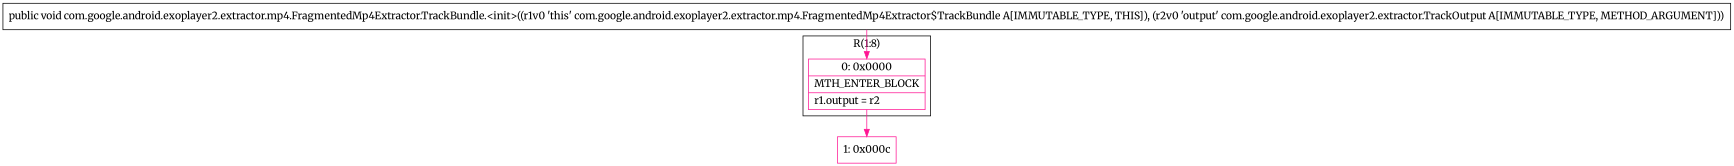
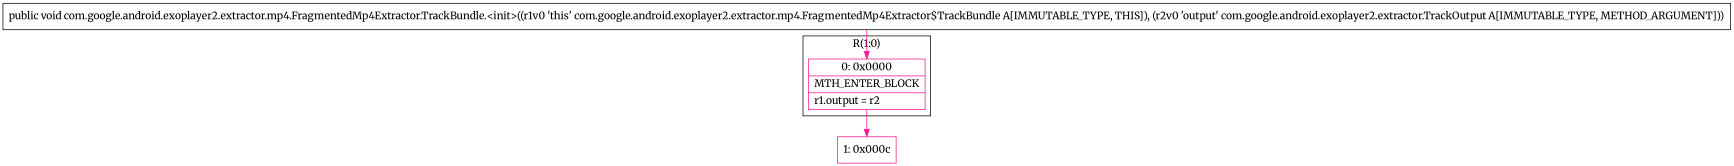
cluster "R(1:8)": label "R(1:8)" -> "R(1:0)"
